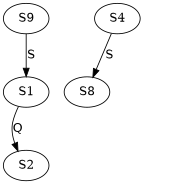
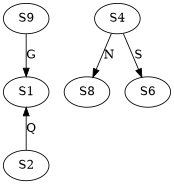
edge "S9" -> "S1": label "S" -> "G"
edge "S4" -> "S8": label "S" -> "N"
node "S6": added
edge "S1" -> "S2": reversed
